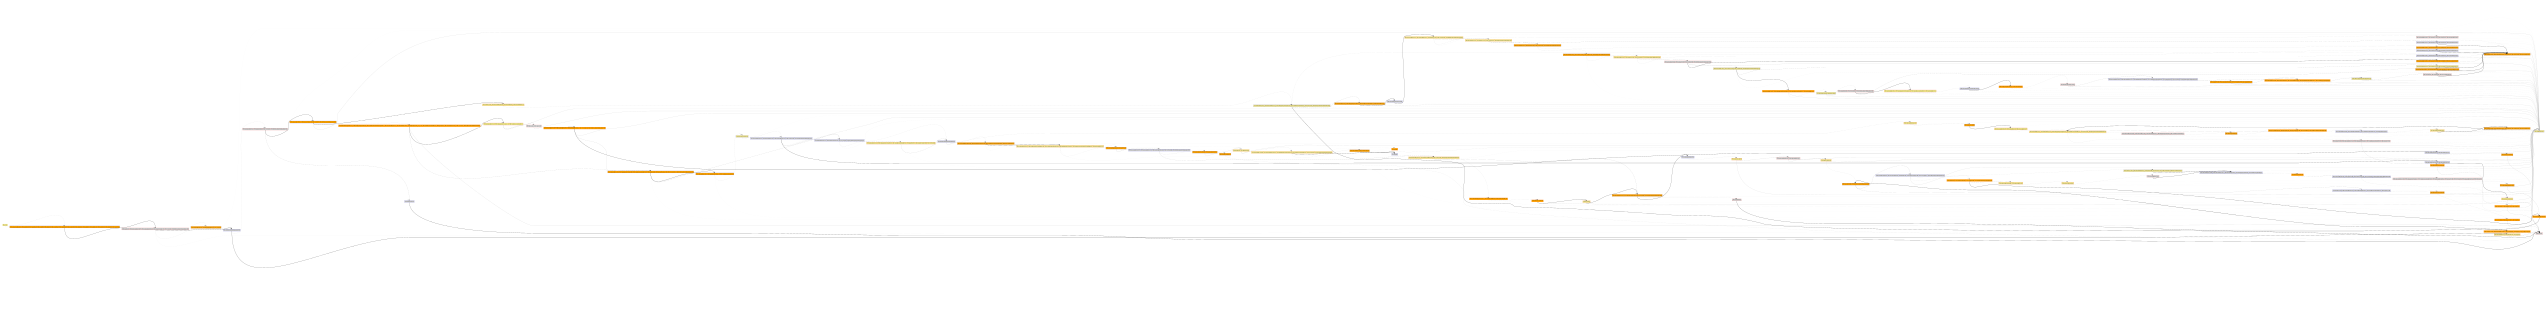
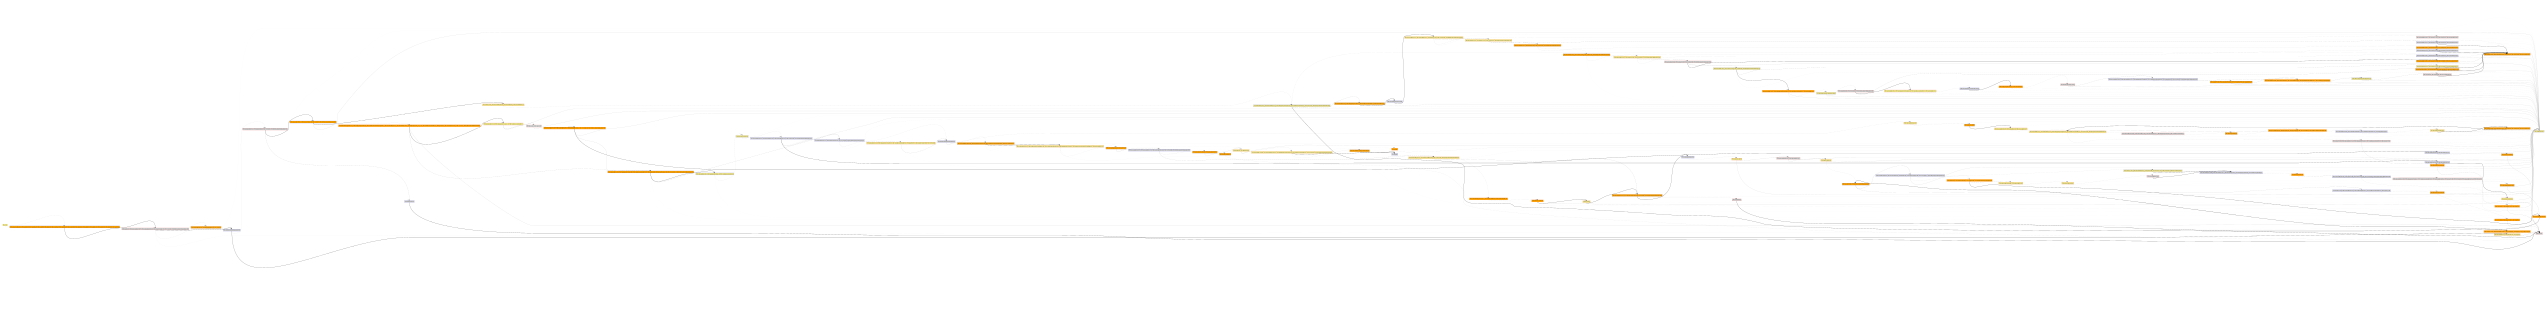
node "7423: read-variable['o',v18,-]": fillcolor orange -> khaki
